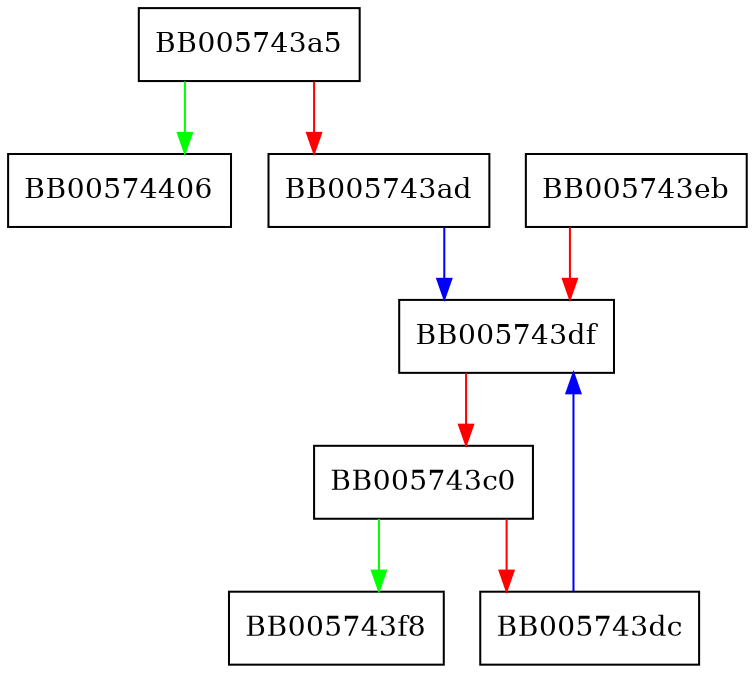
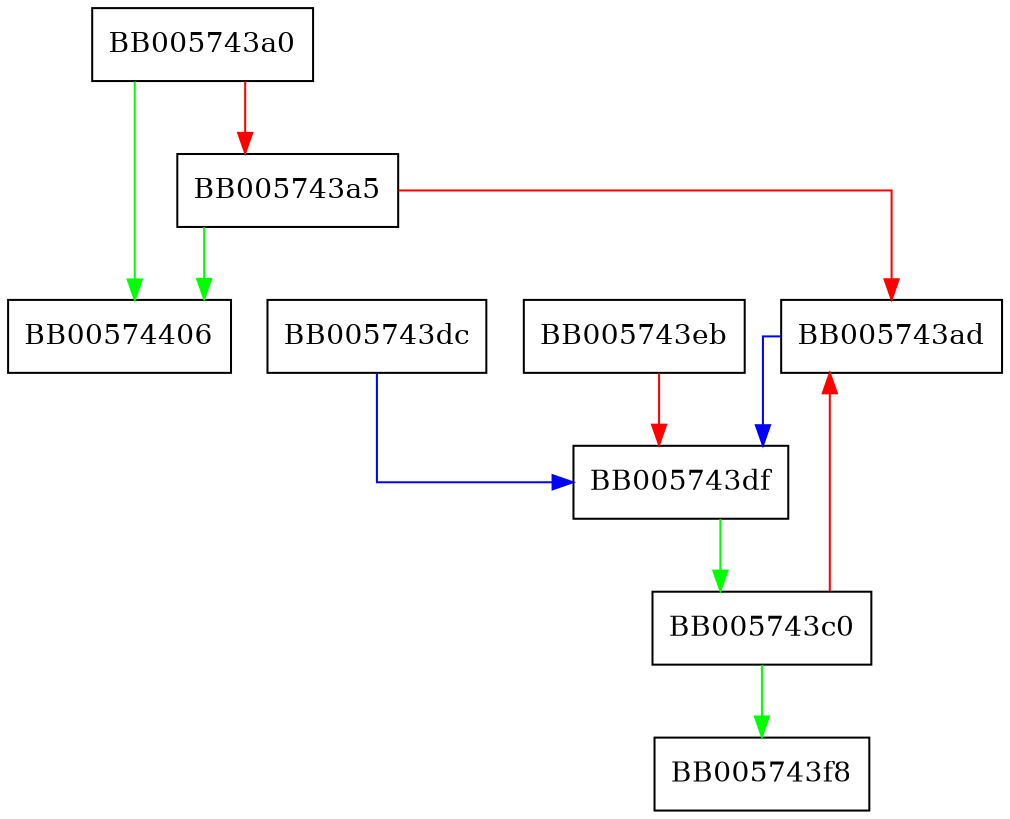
node "BB005743a0": added
edge "BB005743df" -> "BB005743c0": color red -> green
edge "BB005743c0" -> "BB005743dc": now "BB005743c0" -> "BB005743ad"
